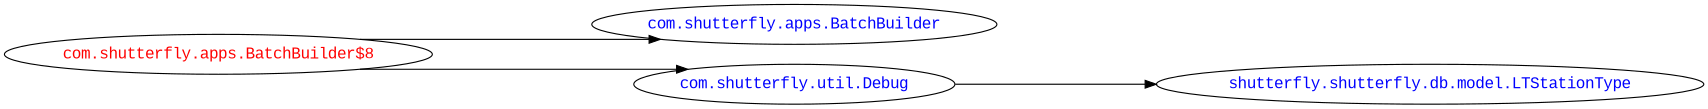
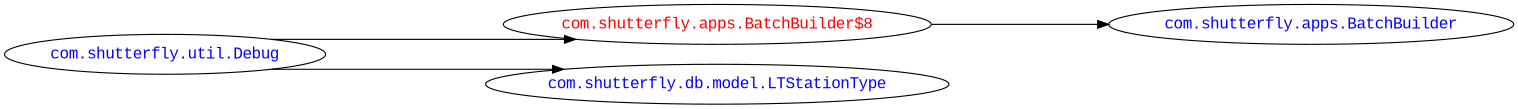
edge "com.shutterfly.apps.BatchBuilder$8" -> "com.shutterfly.util.Debug": reversed
node "shutterfly.shutterfly.db.model.LTStationType": label "shutterfly.shutterfly.db.model.LTStationType" -> "com.shutterfly.db.model.LTStationType"
